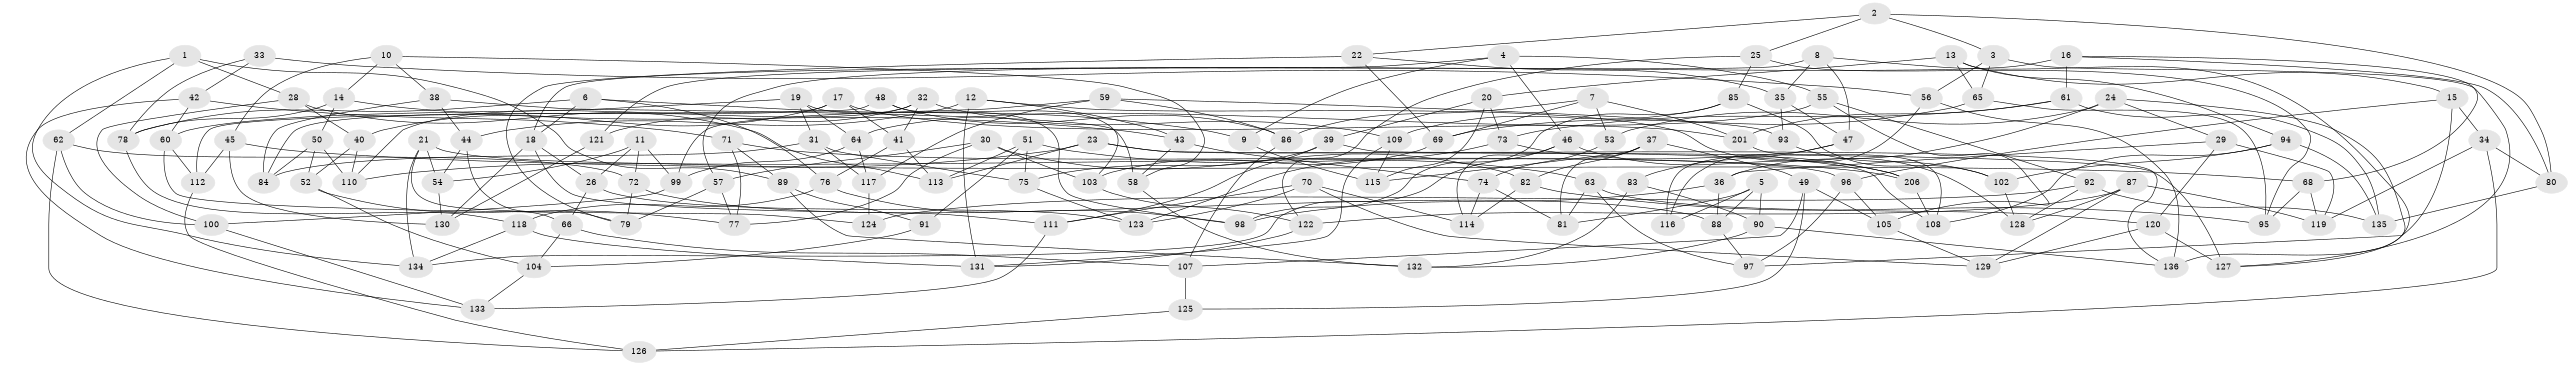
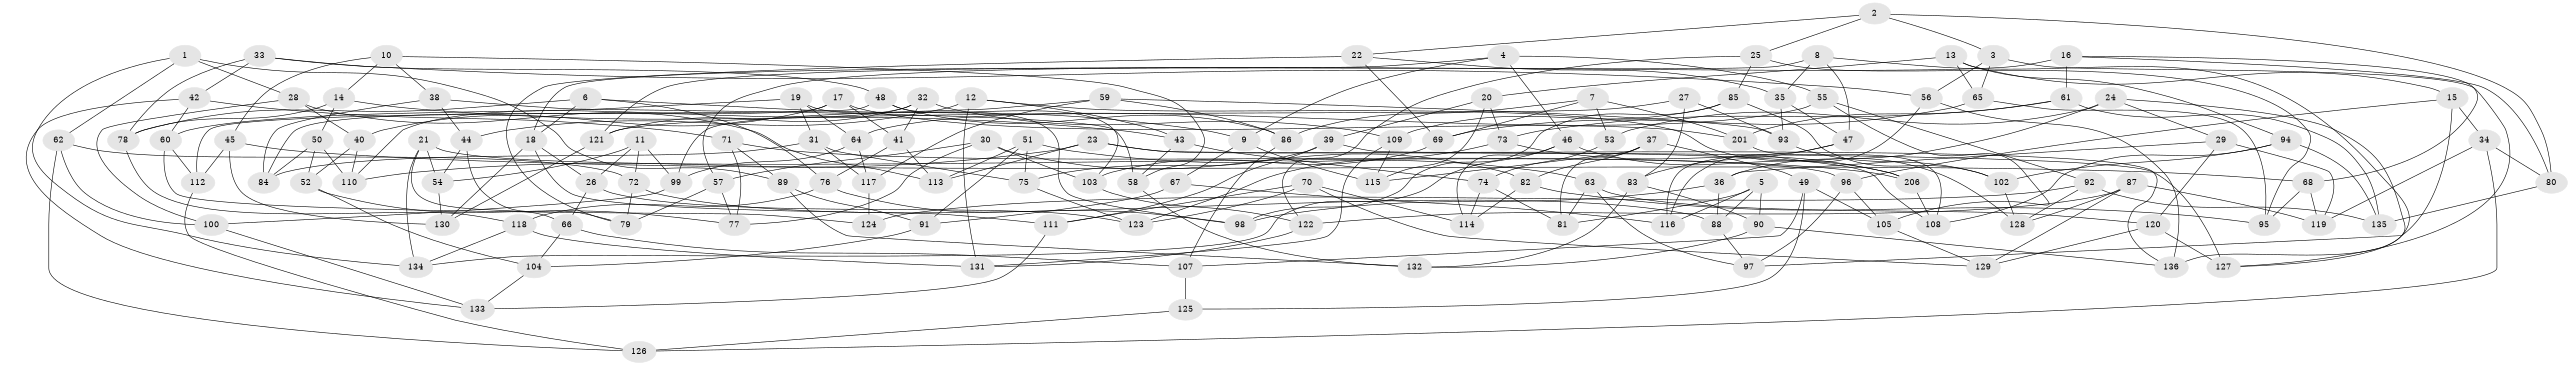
edge "33" -- "48": added
node "27": added
node "67": added
